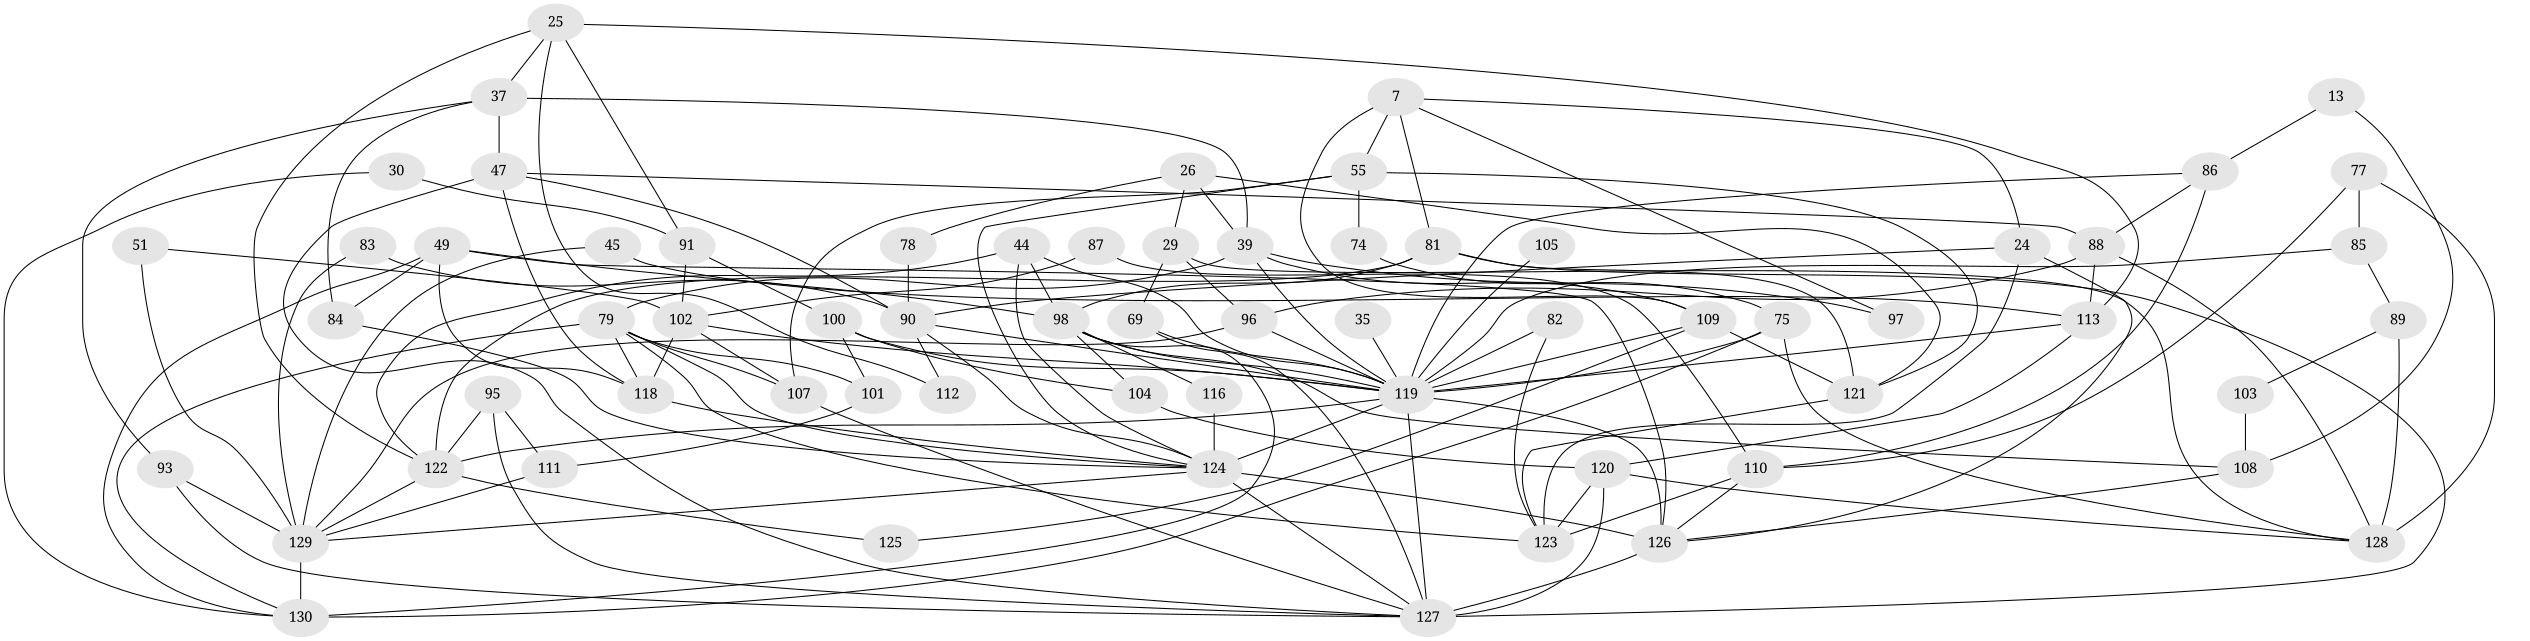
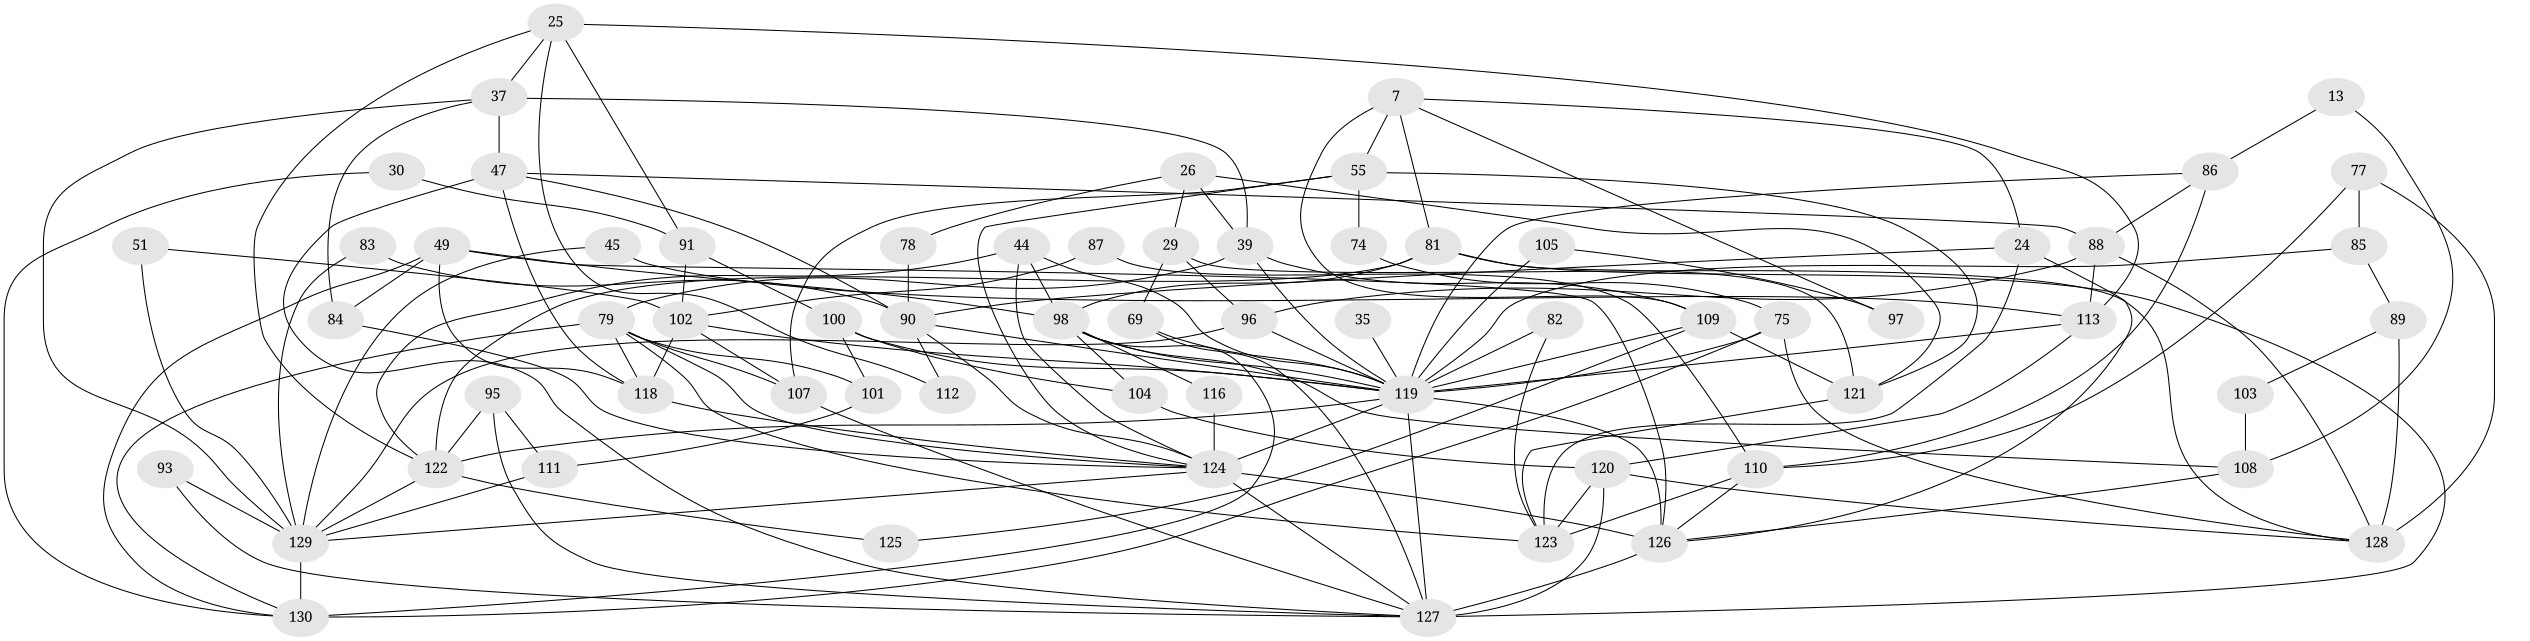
edge "37" -- "93": now "37" -- "129"
edge "39" -- "97": now "105" -- "97"
